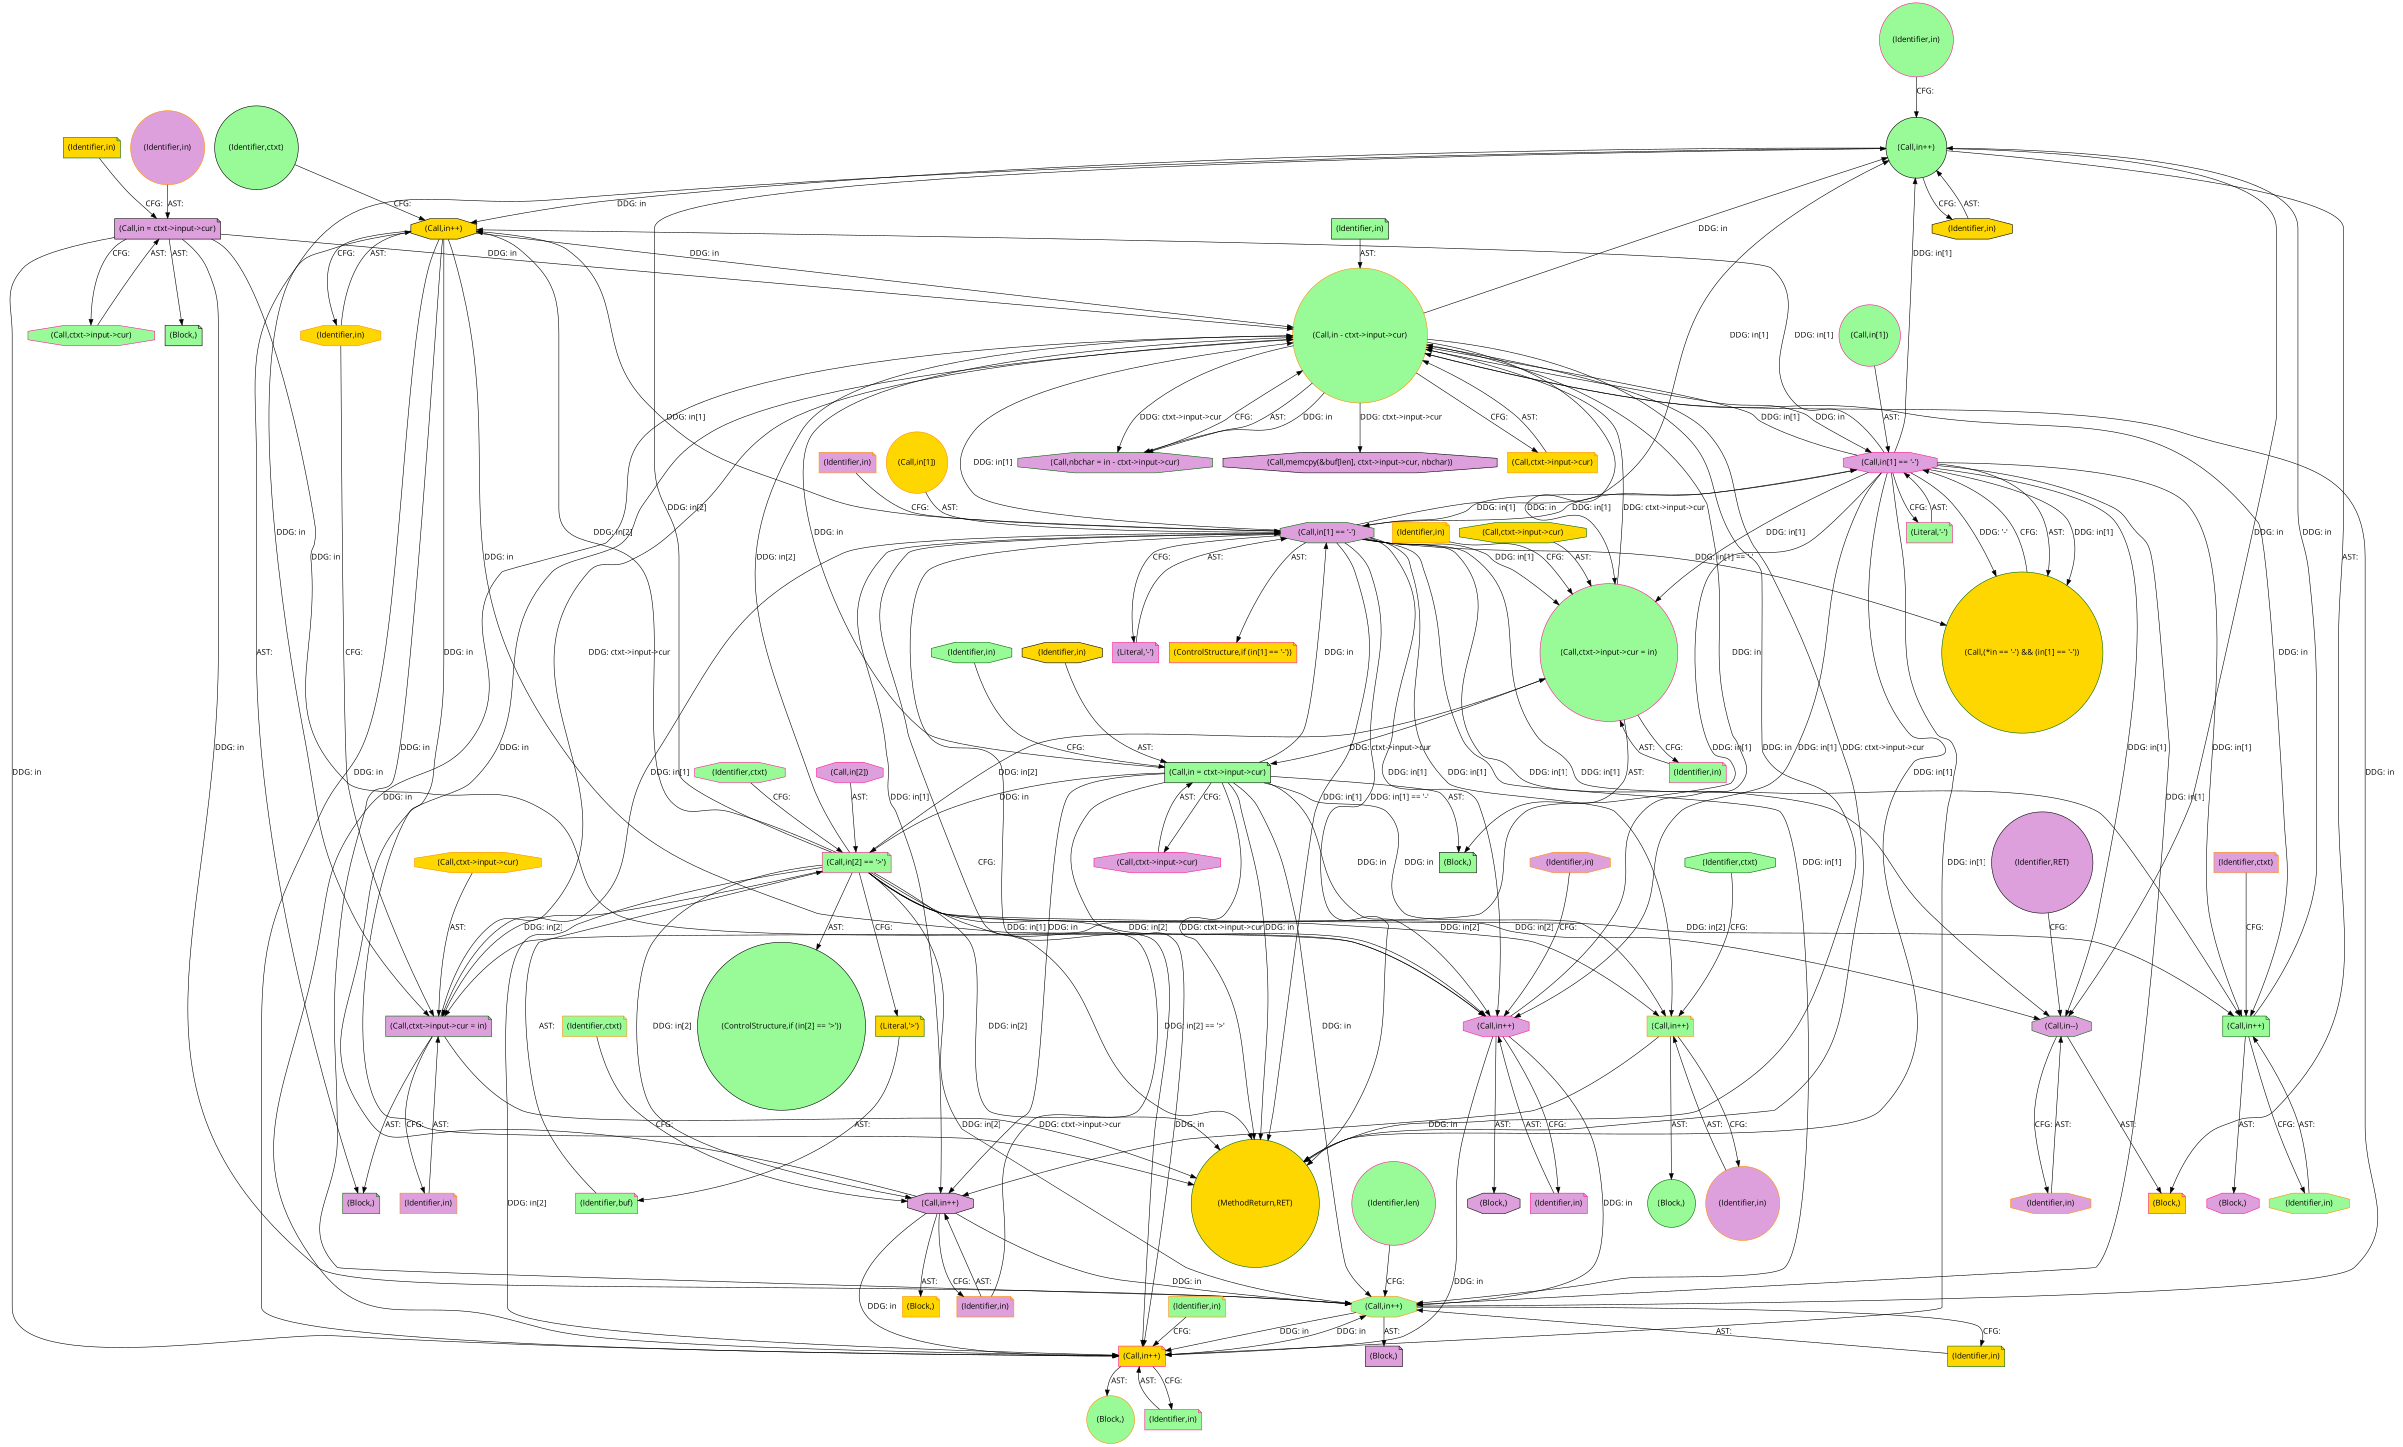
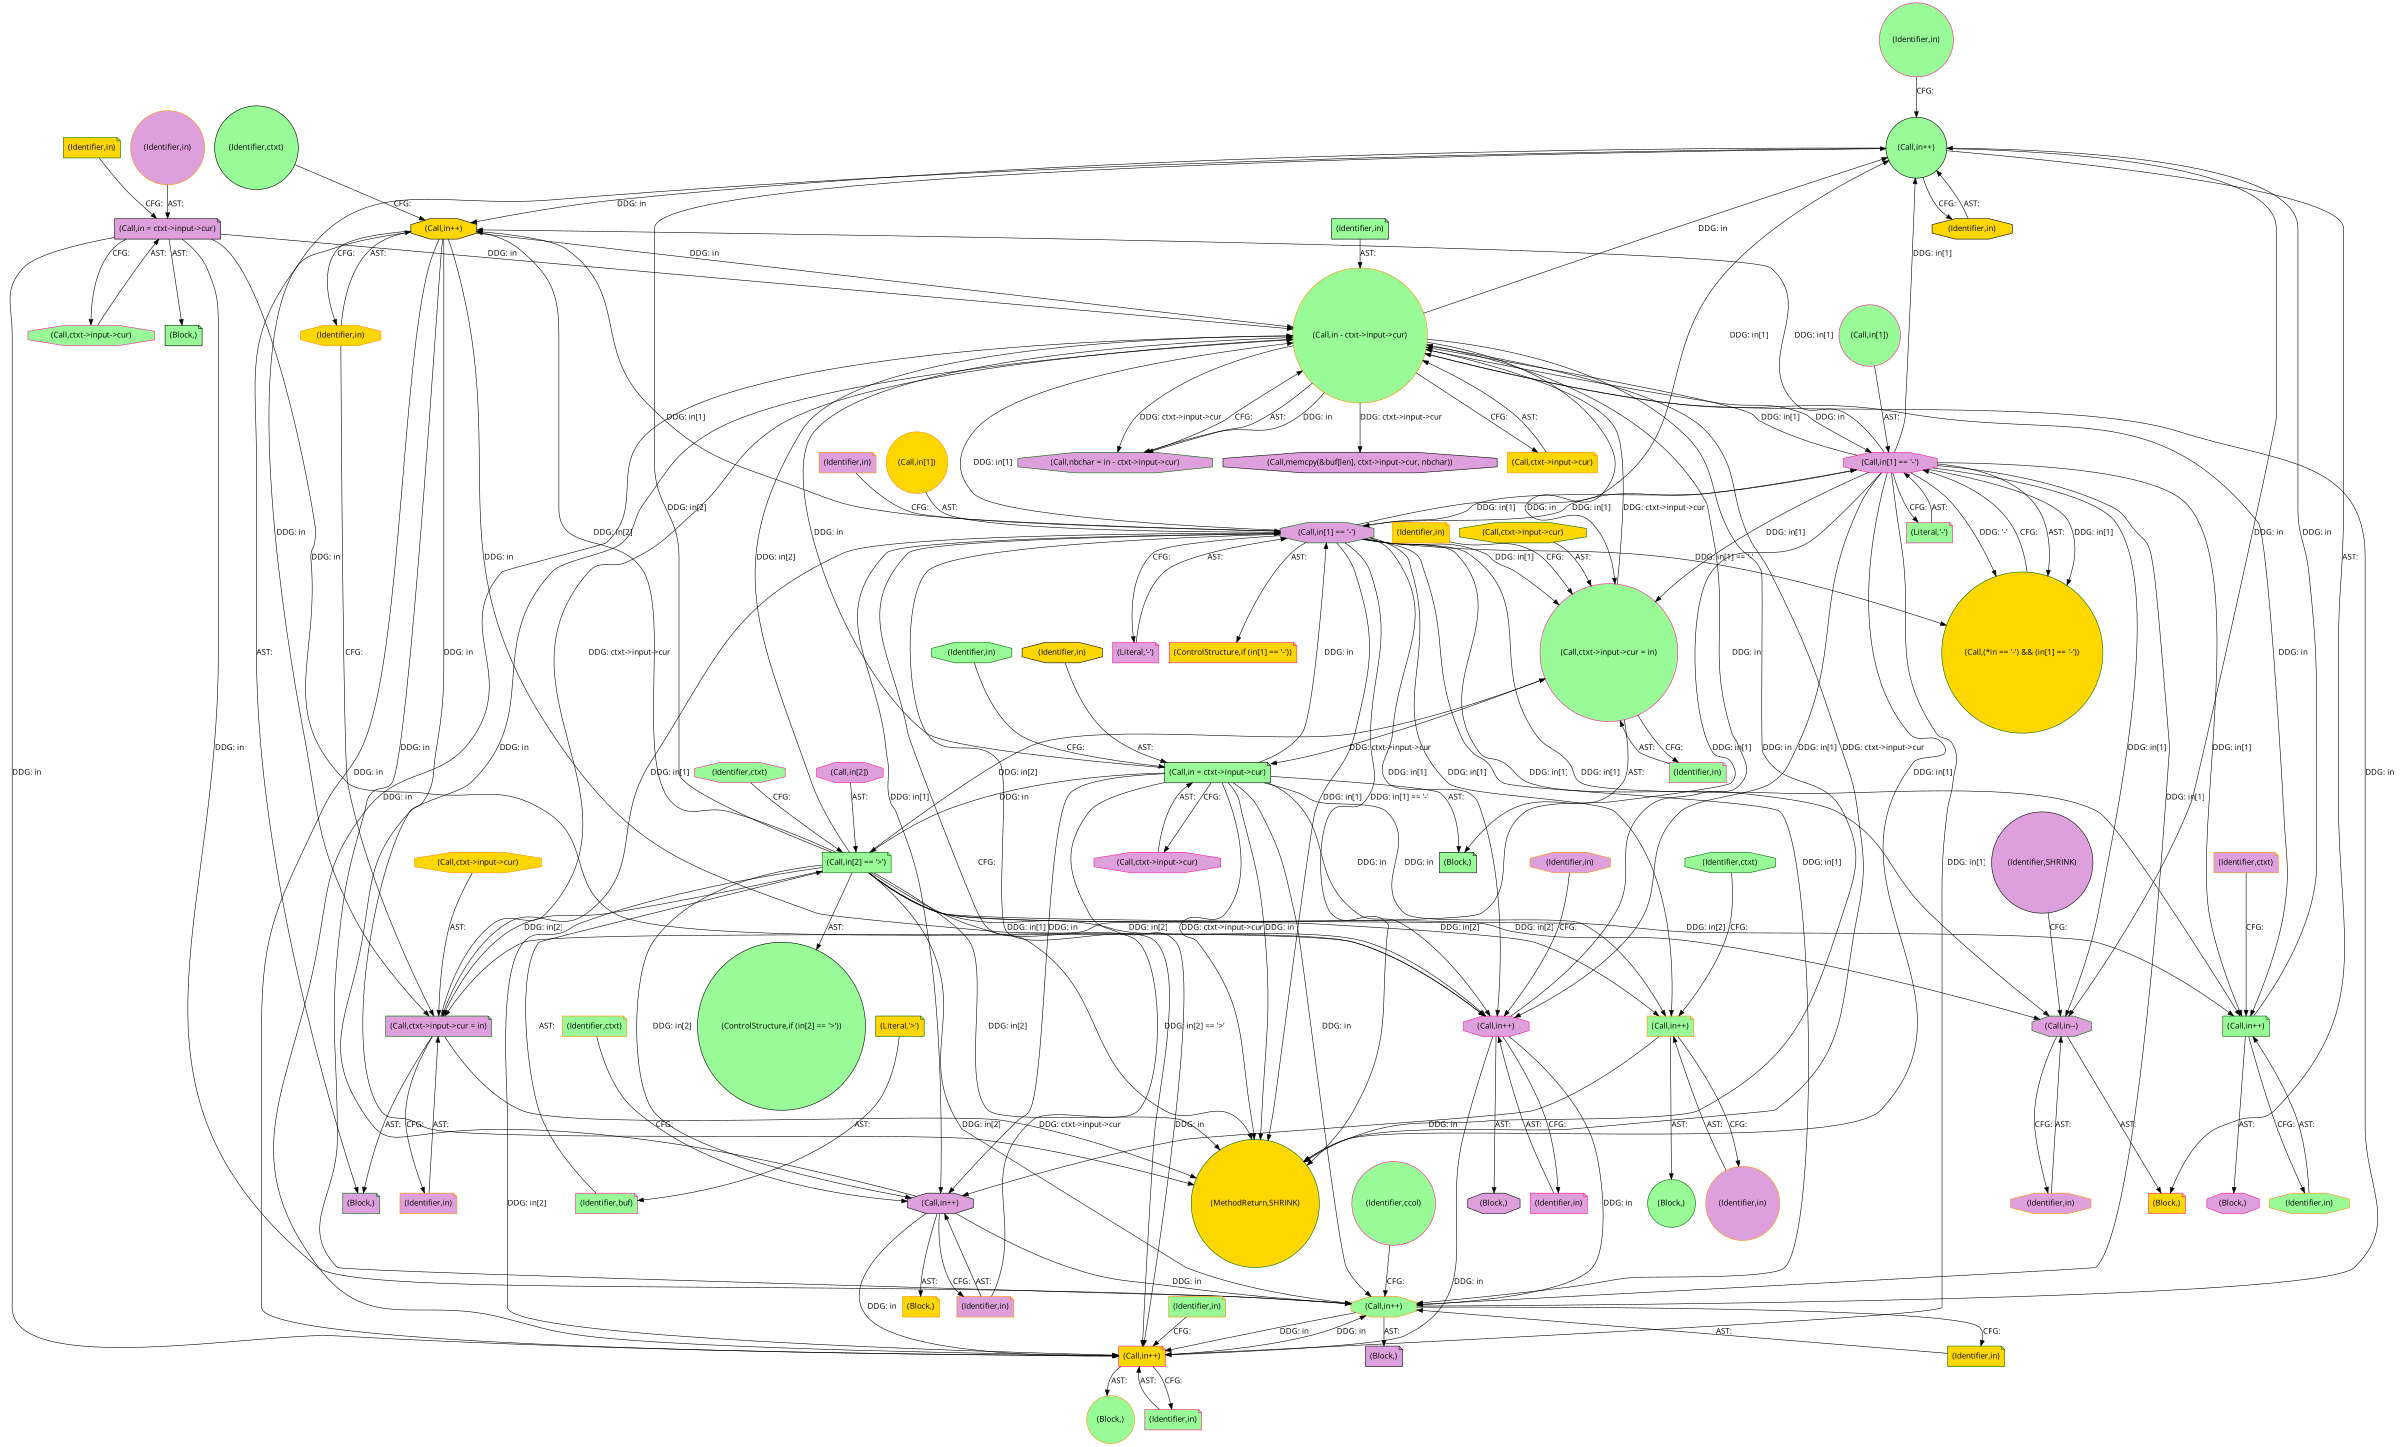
node "(Call,in[2] == '>')": color deeppink -> darkgreen
node "(Identifier,RET)": label "(Identifier,RET)" -> "(Identifier,SHRINK)"
edge "(Call,in[2] == '>')" -> "(Literal,'>')": removed, label "CFG:"
node "(MethodReturn,RET)": label "(MethodReturn,RET)" -> "(MethodReturn,SHRINK)"
node "(Identifier,len)": label "(Identifier,len)" -> "(Identifier,ccol)"
